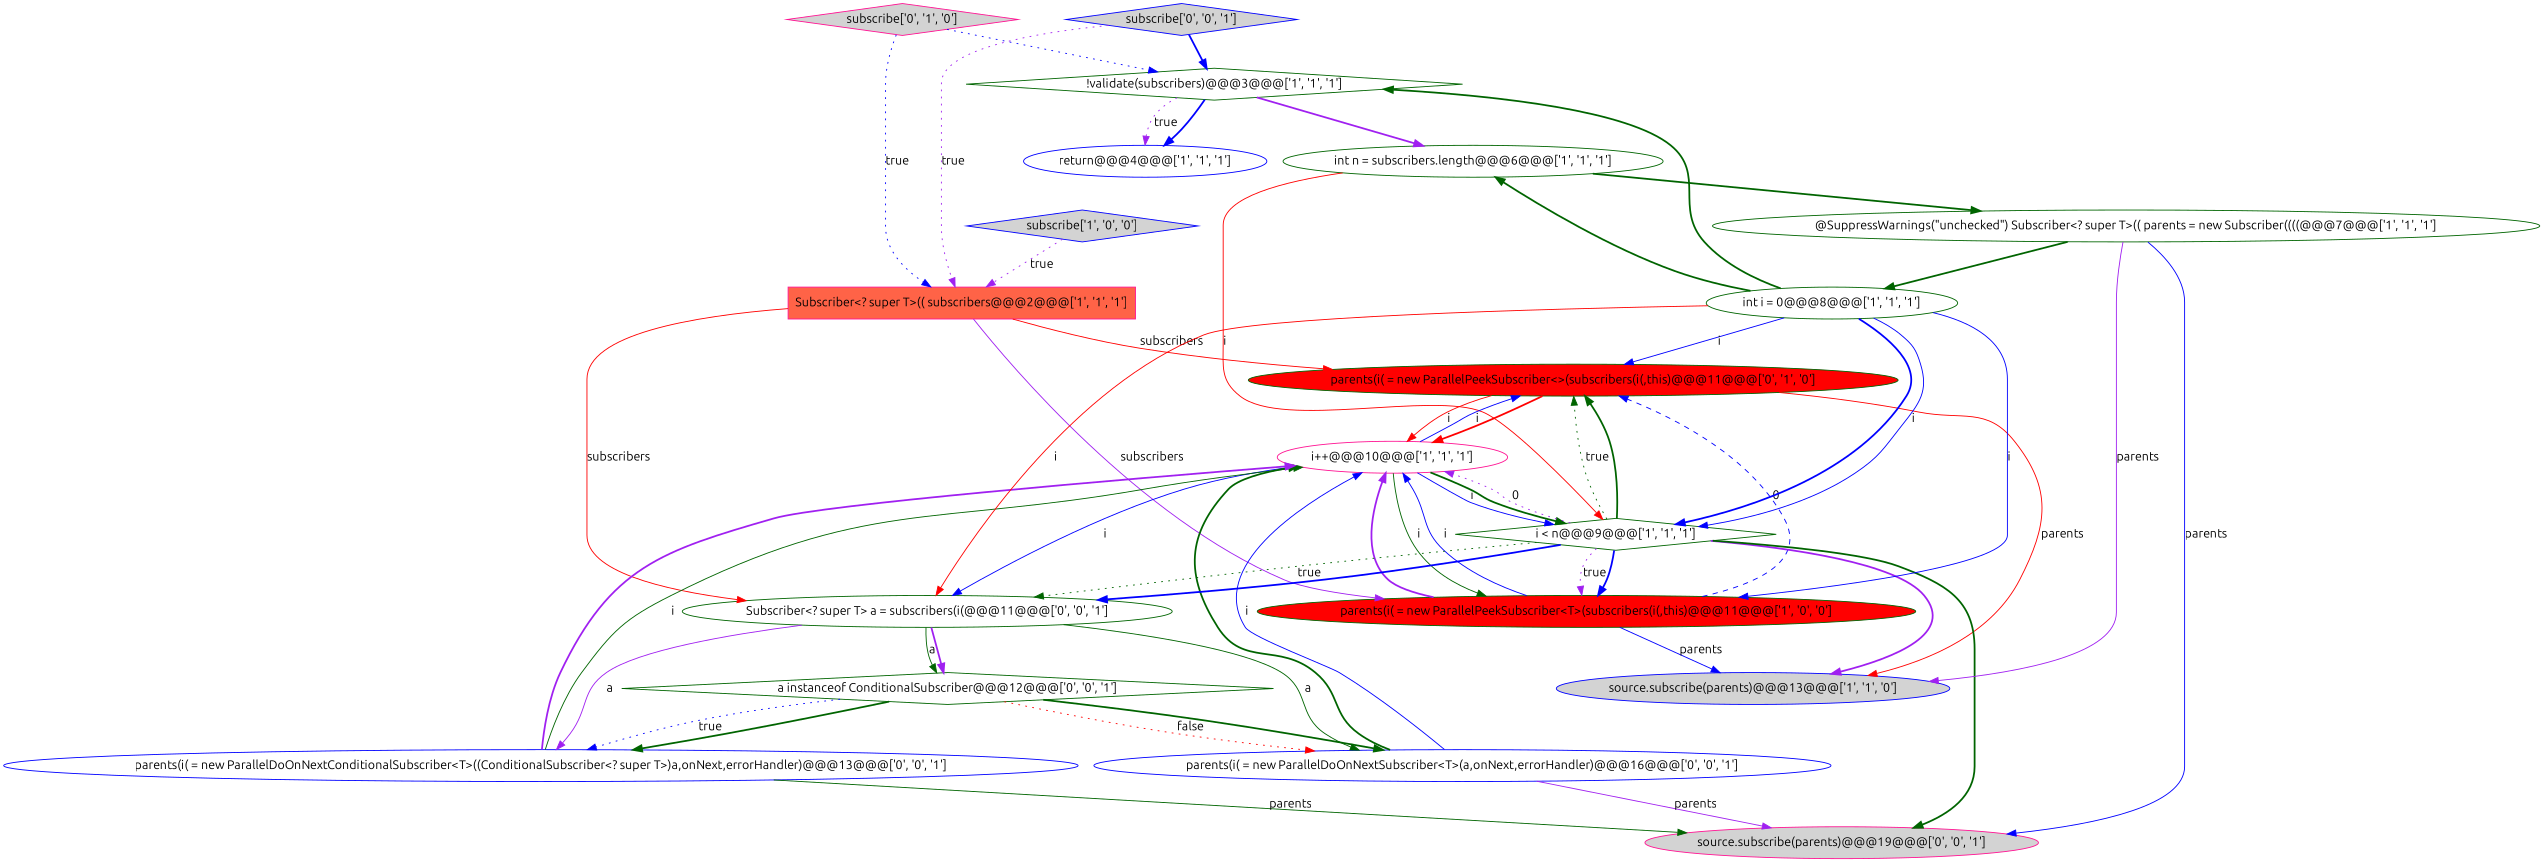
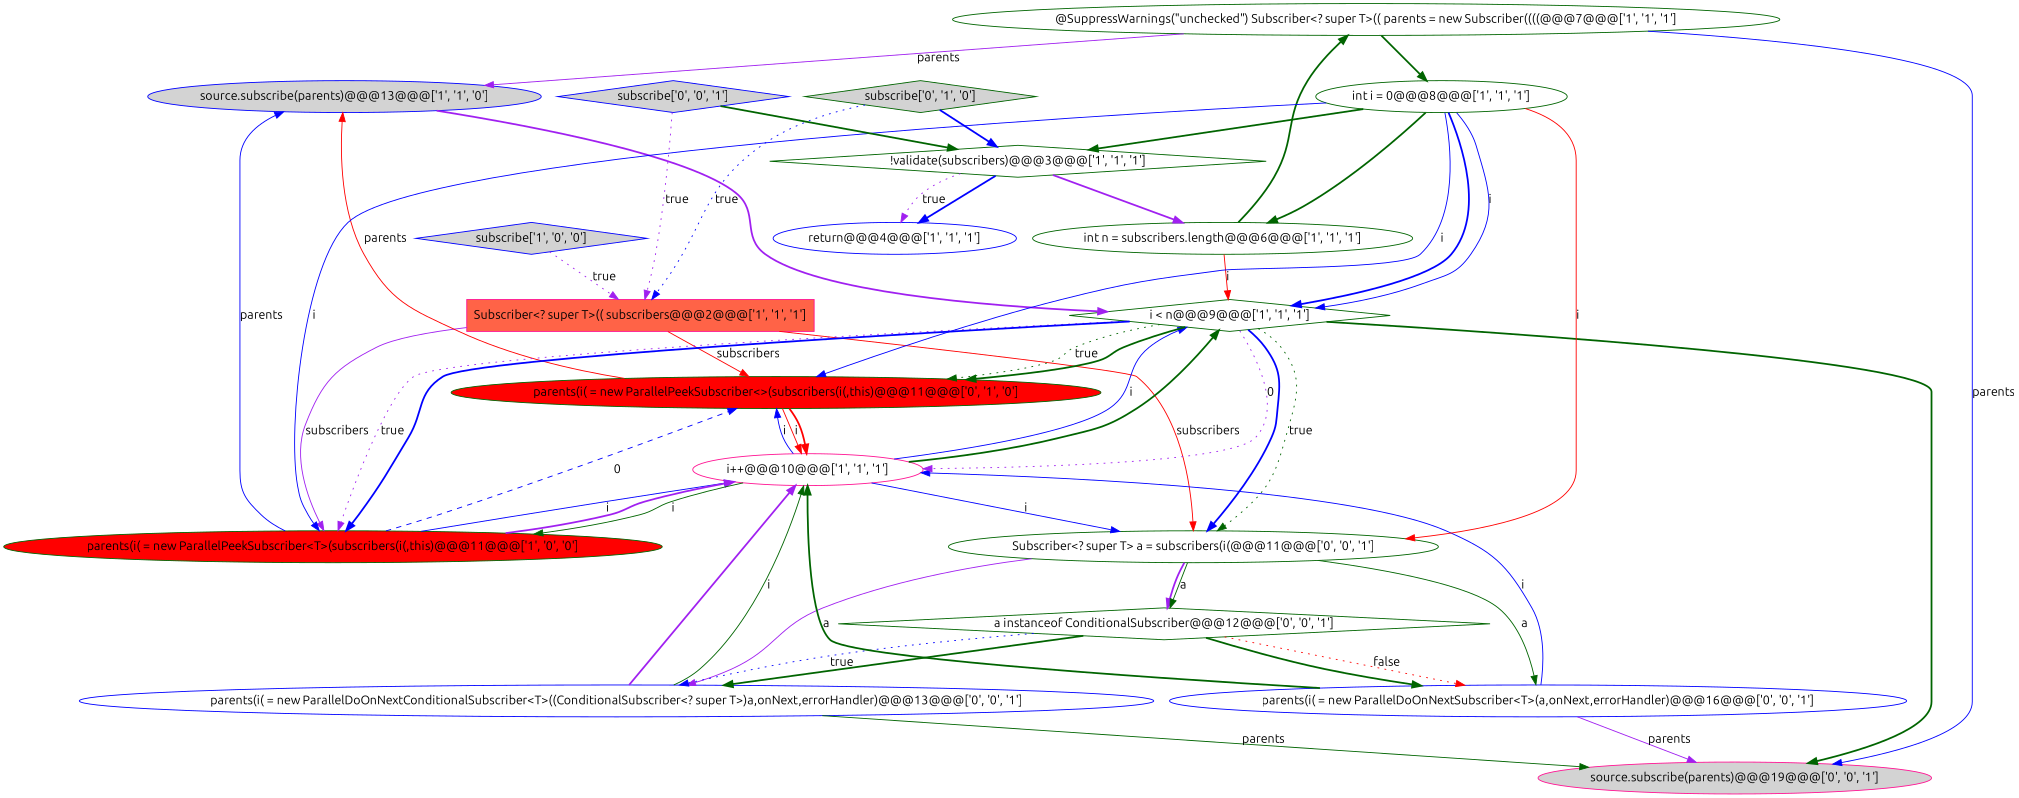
node "subscribe['0', '1', '0']": color deeppink -> darkgreen
edge "subscribe['0', '0', '1']" -> "!validate(subscribers)@@@3@@@['1', '1', '1']": color blue -> darkgreen
edge "subscribe['0', '1', '0']" -> "!validate(subscribers)@@@3@@@['1', '1', '1']": style dotted -> bold
edge "i < n@@@9@@@['1', '1', '1']" -> "source.subscribe(parents)@@@13@@@['1', '1', '0']": reversed
